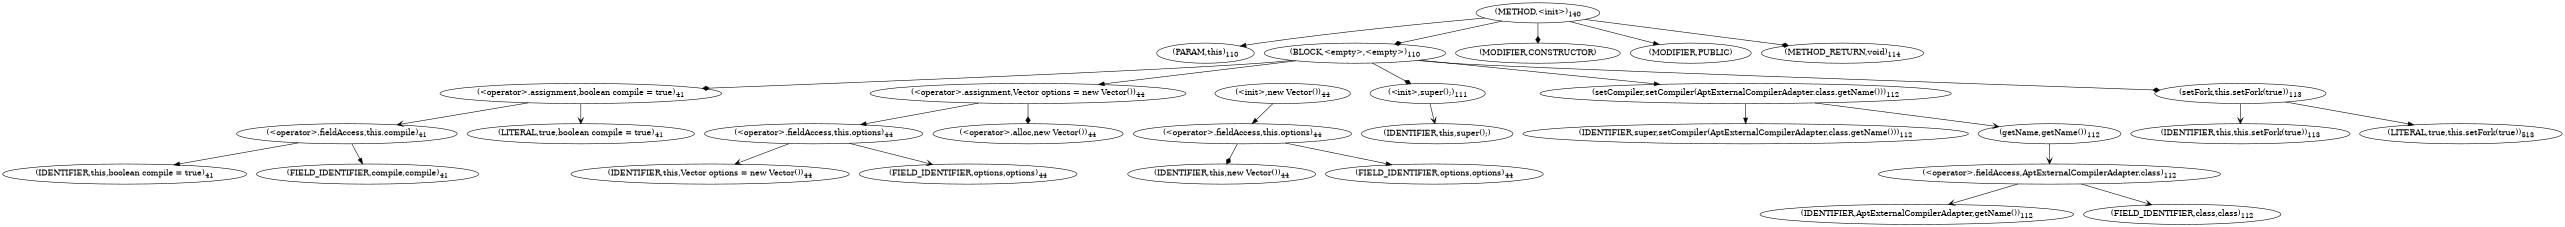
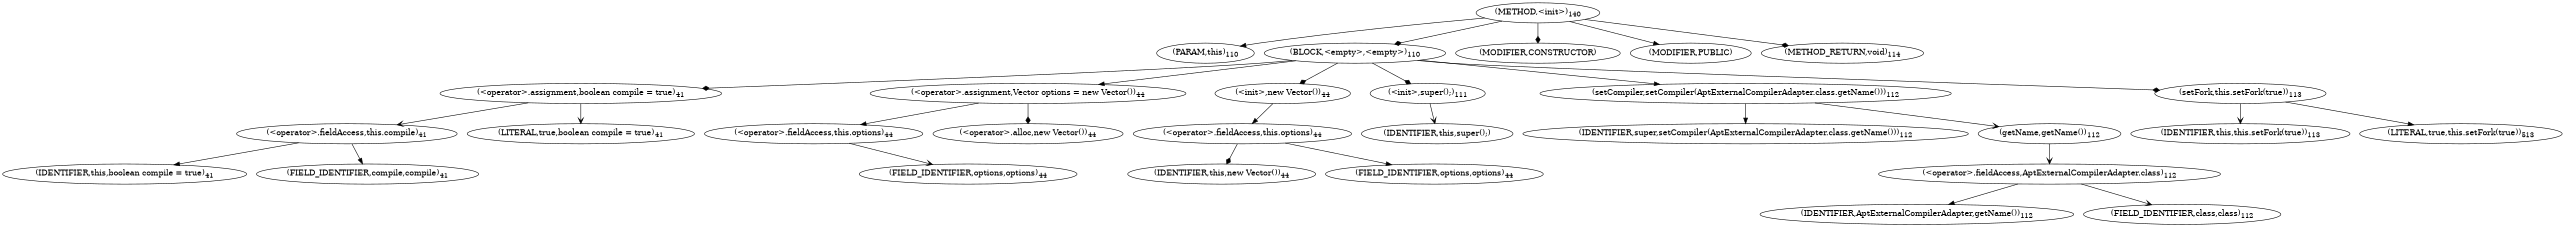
edge "(BLOCK,<empty>,<empty>)" -> "(<init>,new Vector())": added
node "(IDENTIFIER,this,Vector options = new Vector())": removed
edge "(<operator>.fieldAccess,AptExternalCompilerAdapter.class)" -> "(IDENTIFIER,AptExternalCompilerAdapter,getName())": arrowhead vee -> normal
